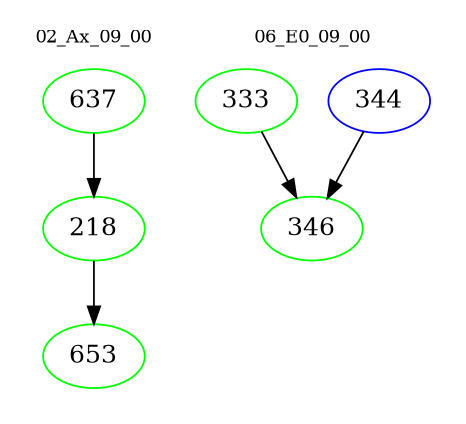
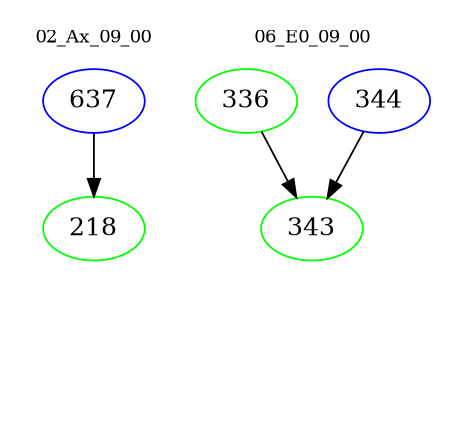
node "637": color green -> blue
node "333": label "333" -> "336"
node "346": label "346" -> "343"
node "653": removed
